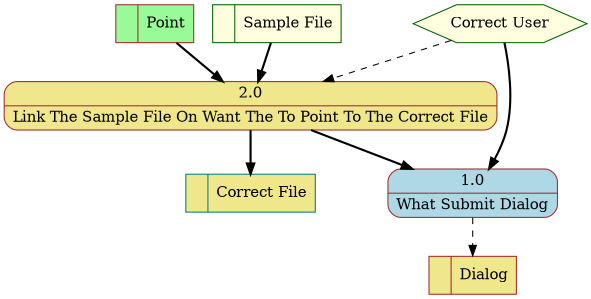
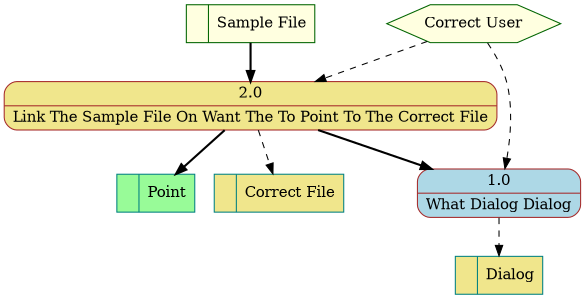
node "Point": color brown -> teal
edge "Point" -> "2.0": reversed
edge "Correct User" -> "1.0": style bold -> dashed
edge "2.0" -> "Correct File": style bold -> dashed
node "1.0": text "What Submit Dialog" -> "What Dialog Dialog"
node "Dialog": color brown -> teal
